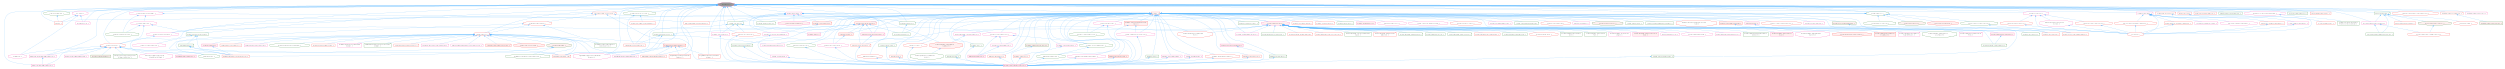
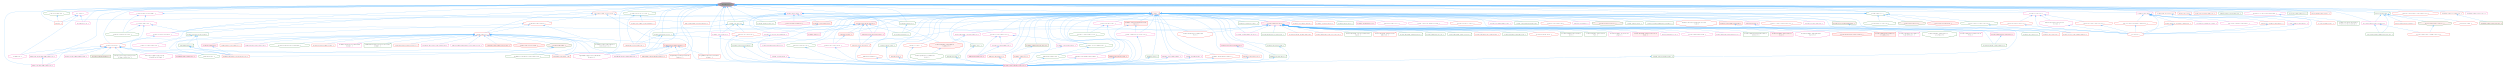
node "K2Node_GetArrayItem.h": added
